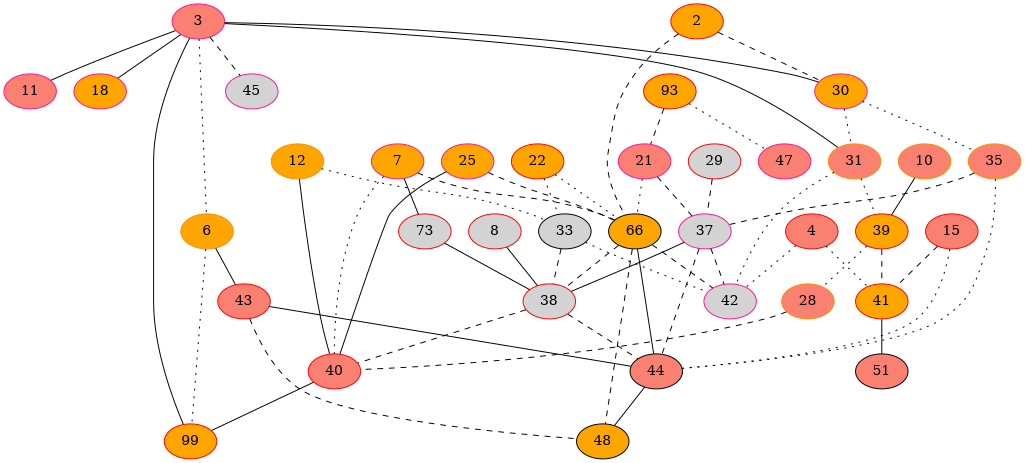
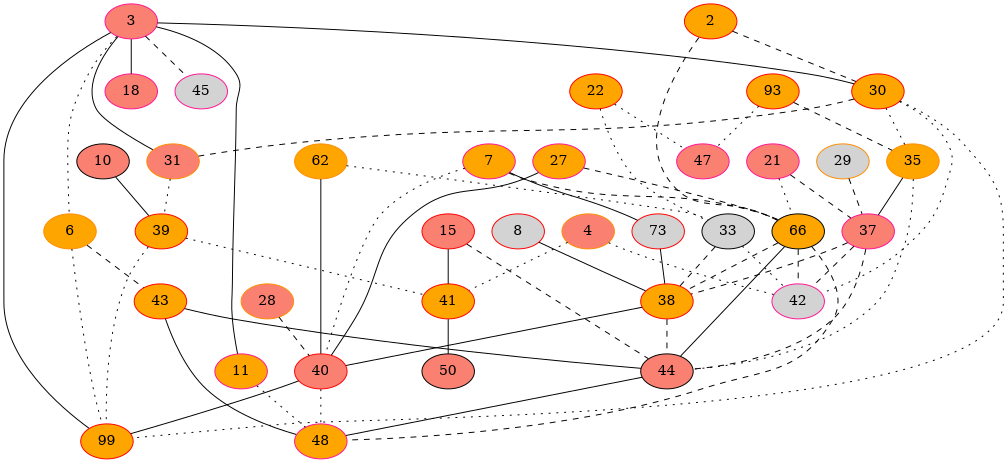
node "11": fillcolor salmon -> orange
node "18": fillcolor orange -> salmon
node "30": color deeppink -> red
edge "93" -- "21": now "93" -- "35"
edge "30" -- "31": style dotted -> dashed
node "12": label "12" -> "62"
node "25": label "25" -> "27"
node "29": color red -> darkorange
node "10": color darkorange -> black
node "35": fillcolor salmon -> orange
edge "22" -- "66": now "22" -- "47"
edge "35" -- "37": style dashed -> solid
edge "31" -- "42": now "30" -- "42"
node "37": fillcolor lightgrey -> salmon
node "4": color red -> darkorange
edge "6" -- "43": style solid -> dashed
edge "39" -- "41": style dashed -> dotted
edge "15" -- "41": style dashed -> solid
edge "39" -- "28": now "39" -- "99"
edge "37" -- "38": style solid -> dashed
node "43": fillcolor salmon -> orange
node "38": fillcolor lightgrey -> orange
edge "15" -- "44": style dotted -> dashed
edge "38" -- "40": style dashed -> solid
node "51": label "51" -> "50"
edge "30" -- "99": added
edge "40" -- "48": added
edge "11" -- "48": added
edge "43" -- "48": style dashed -> solid
node "48": color black -> deeppink
